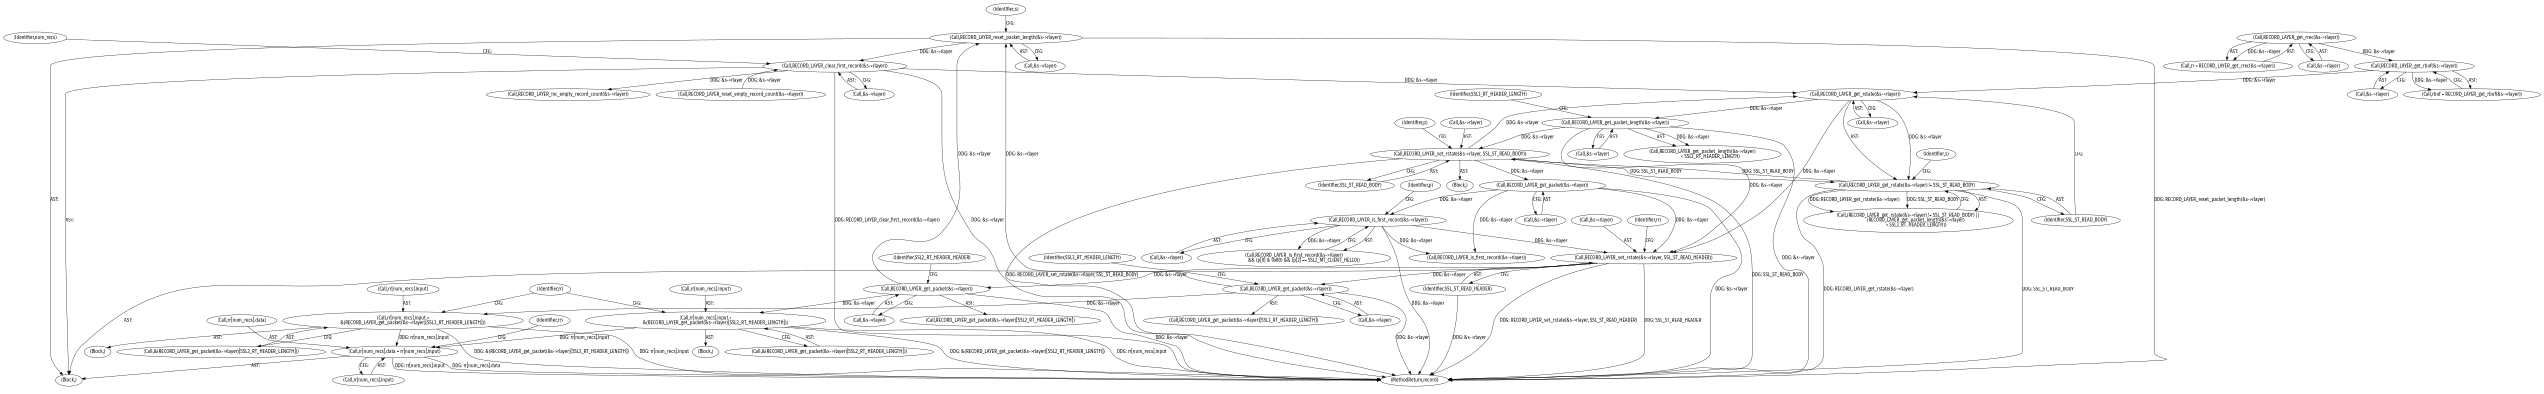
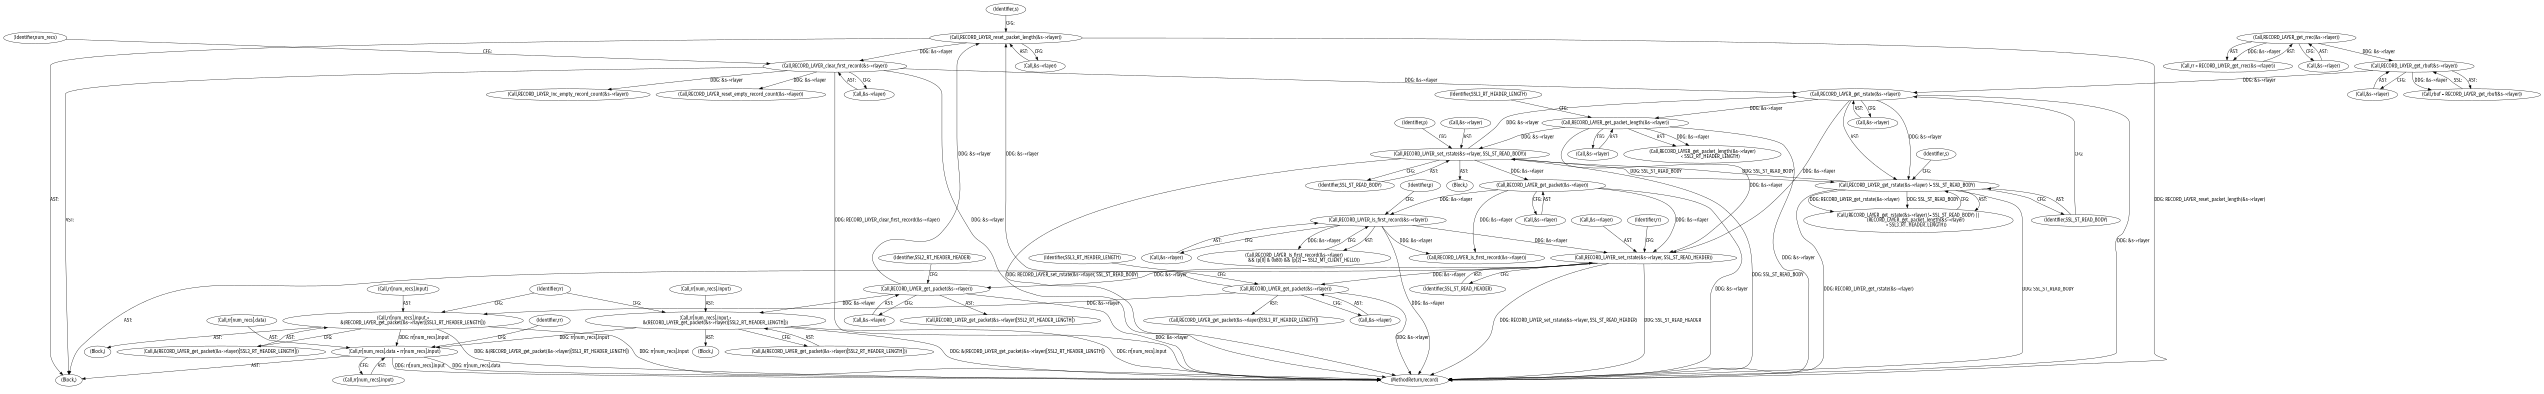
edge "(Call,RECORD_LAYER_reset_empty_record_count(&s->rlayer))" -> "(Call,RECORD_LAYER_clear_first_record(&s->rlayer))": reversed
edge "(Call,rbuf = RECORD_LAYER_get_rbuf(&s->rlayer))" -> "(Call,RECORD_LAYER_get_rbuf(&s->rlayer))": label "CFG: " -> "SSL: "
edge "(Identifier,SSL_ST_READ_HEADER)" -> "(MethodReturn,record)": now "(Call,RECORD_LAYER_get_rstate(&s->rlayer))" -> "(MethodReturn,record)"
